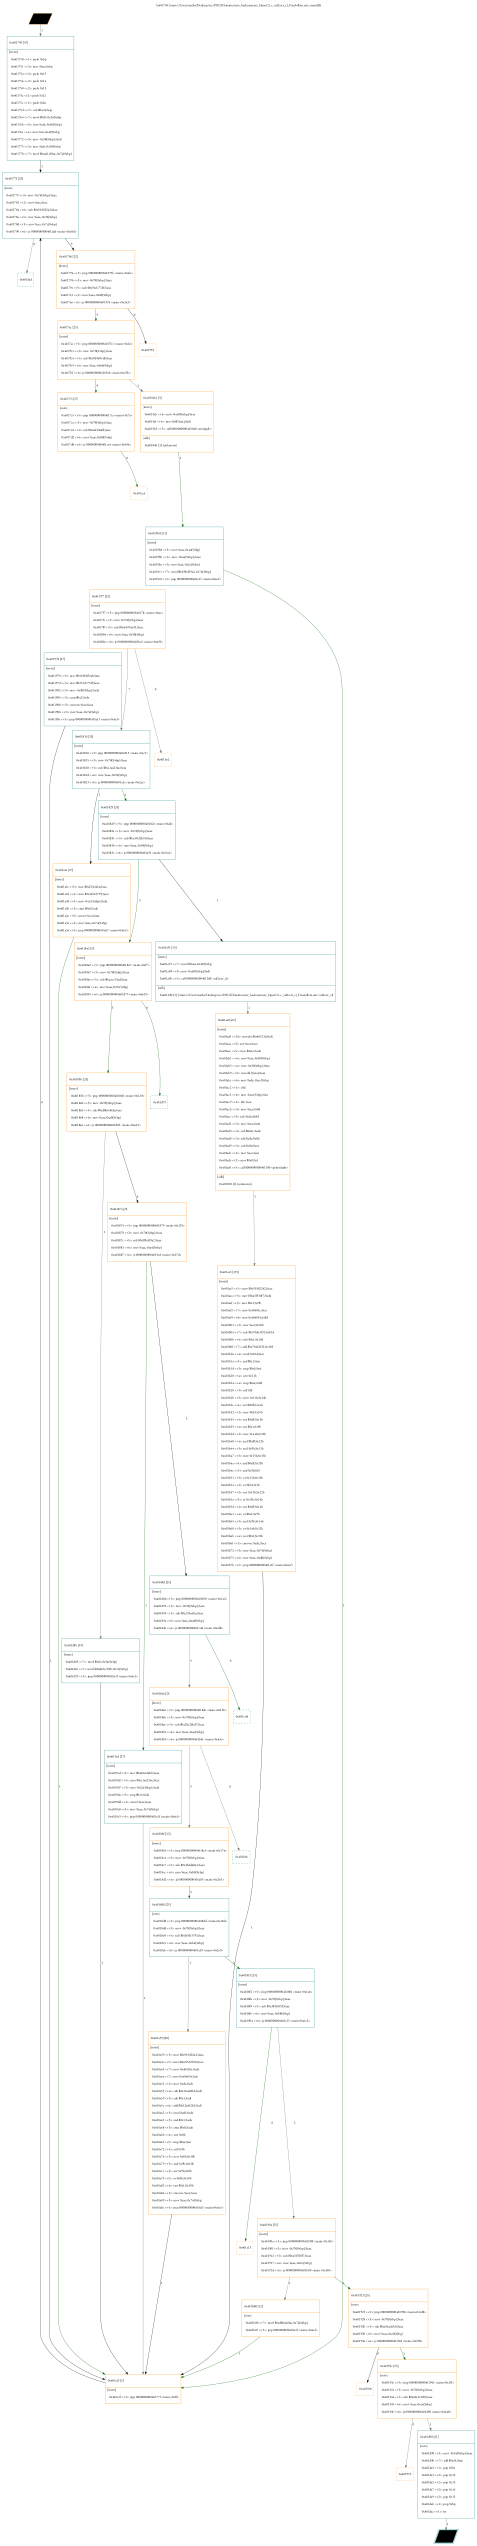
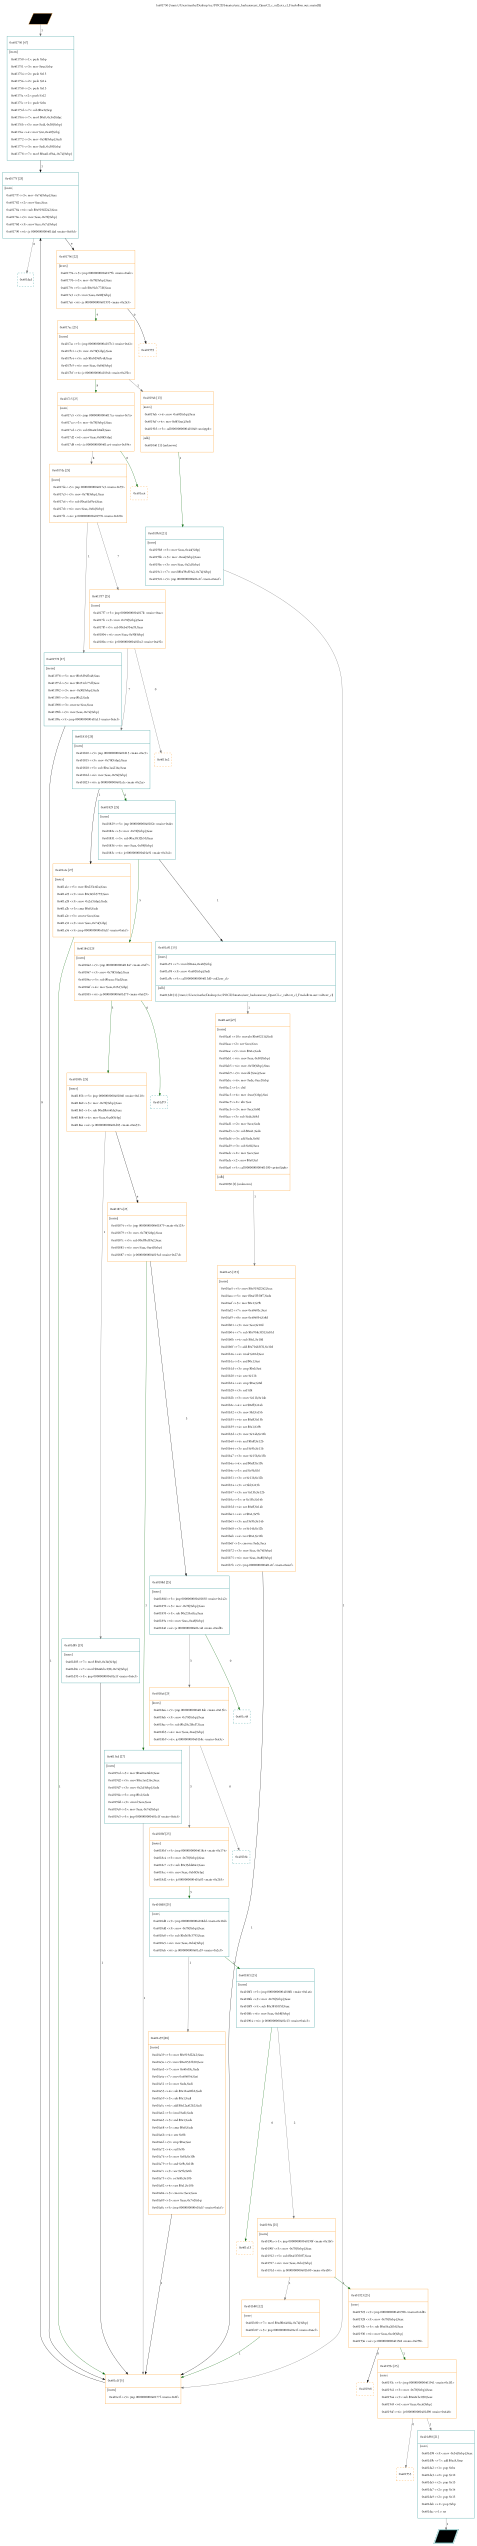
node "0x4017de [25]": added
edge "0x4019b8 [21]" -> "0x401e1f [5]": color darkgreen -> gray40
